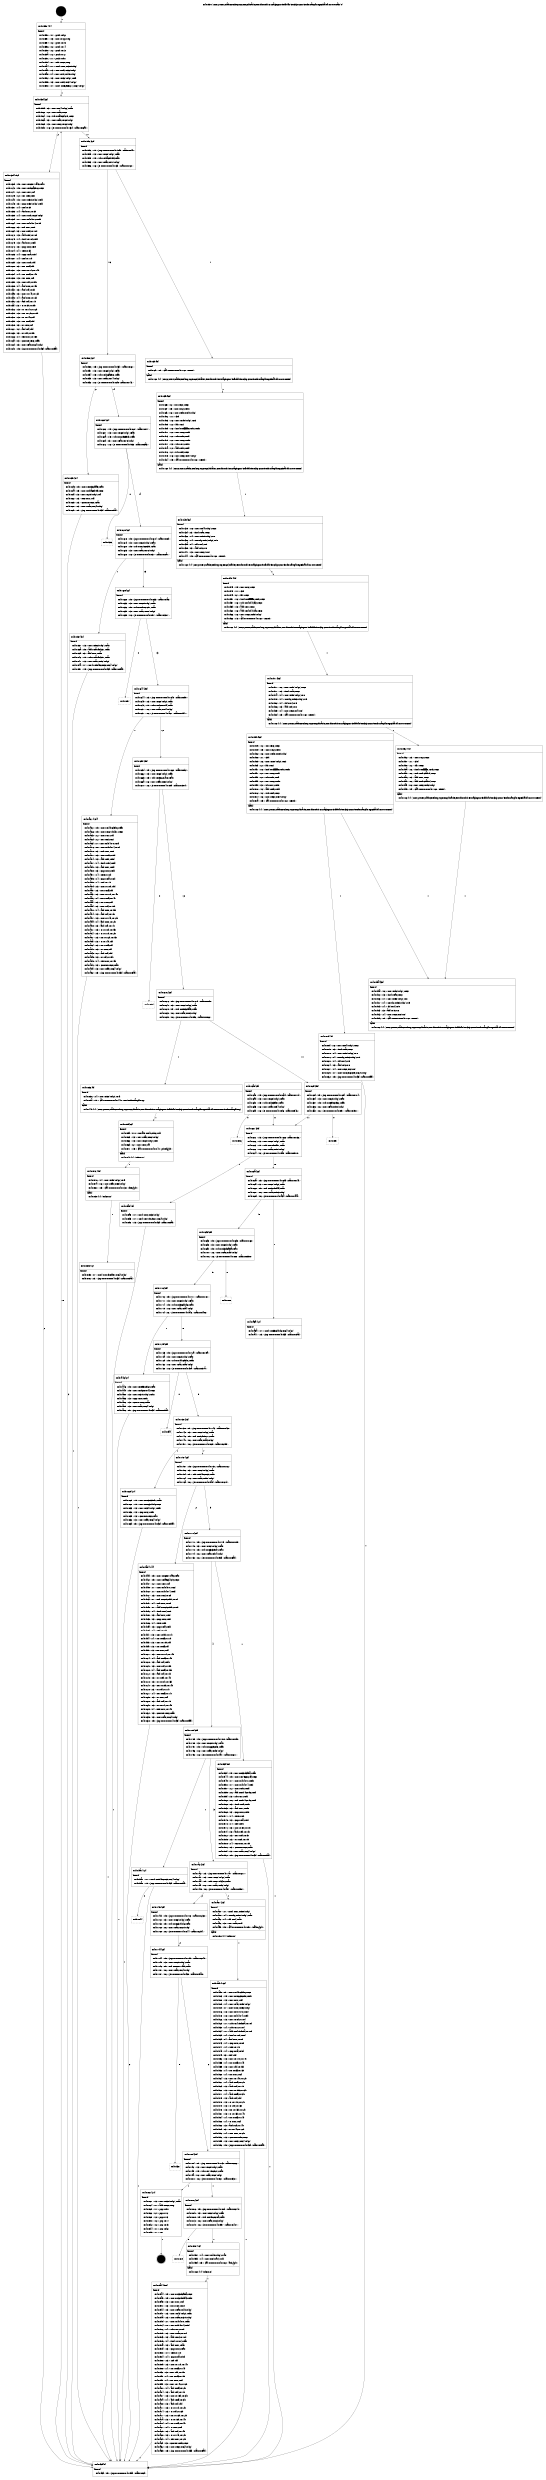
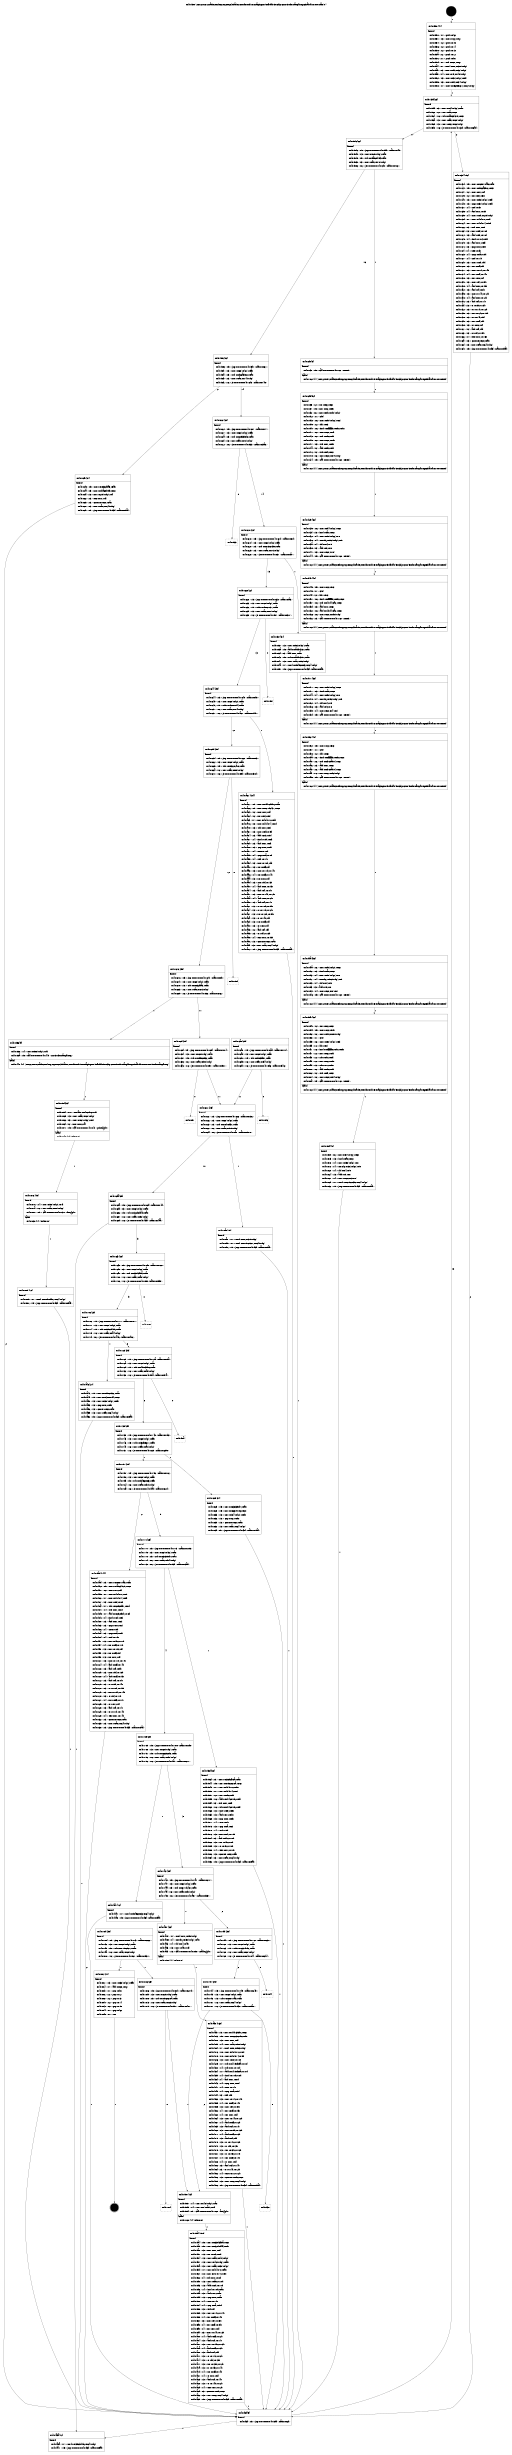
edge "0x401ddb [52]" -> "0x401dba [33]": reversed
edge "0x401ba1 [12]" -> "0x401844": now "0x4017bb [25]" -> "0x401844"
edge "0x401a3a [12]" -> "0x401f3f [5]": reversed
edge "0x4017d4 [25]" -> "0x4017ed [25]": now "0x4017d4 [25]" -> "0x401997 [13]"
